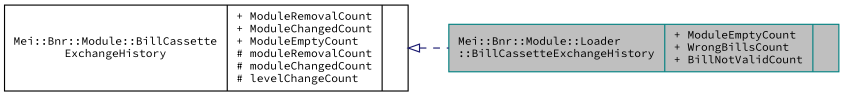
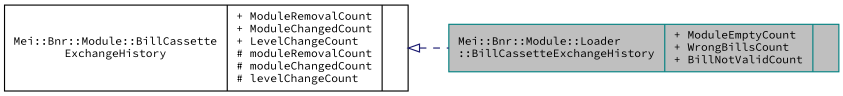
node "Mei::Bnr::Module::BillCassette": text "+ ModuleEmptyCount" -> "+ LevelChangeCount"
